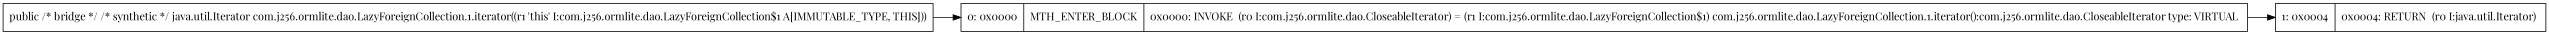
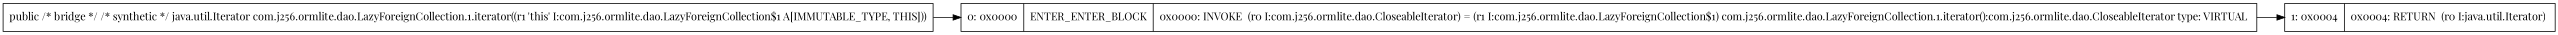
node "0: 0x0000": text "MTH_ENTER_BLOCK" -> "ENTER_ENTER_BLOCK"
